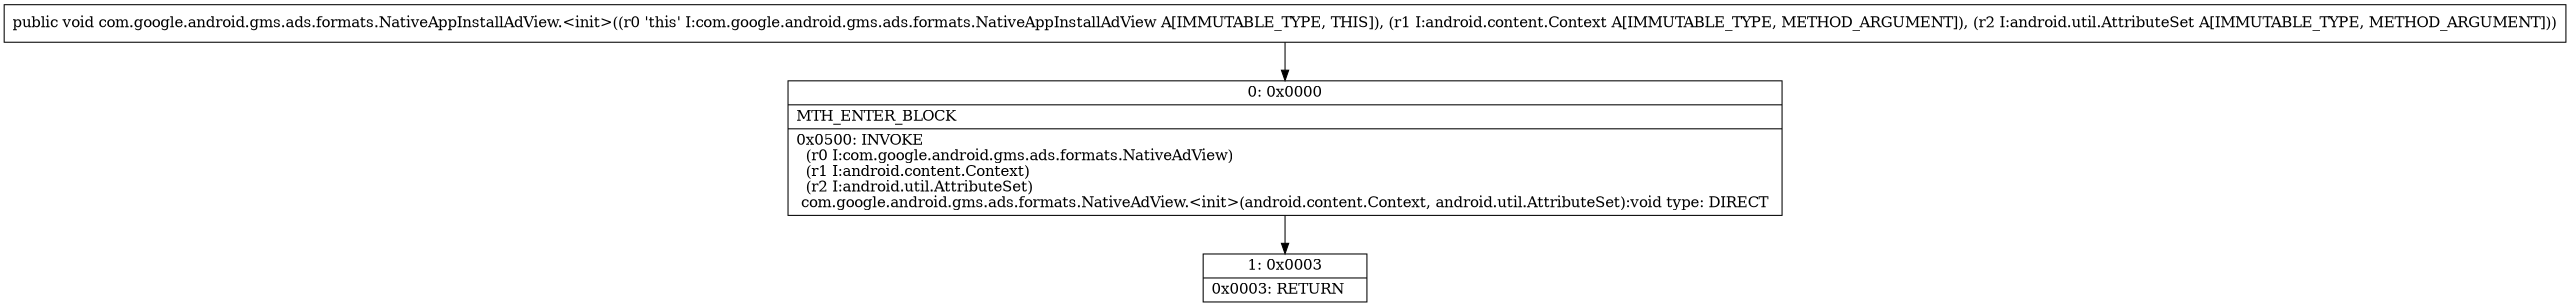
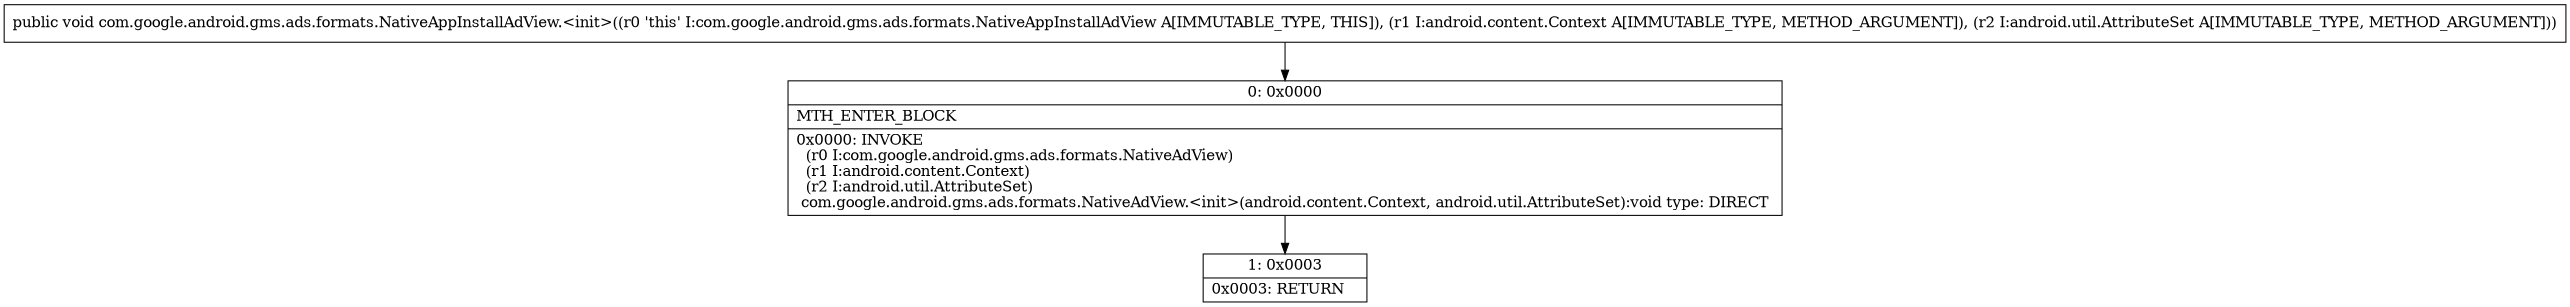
node "0: 0x0000": text "0x0500: INVOKE" -> "0x0000: INVOKE"
